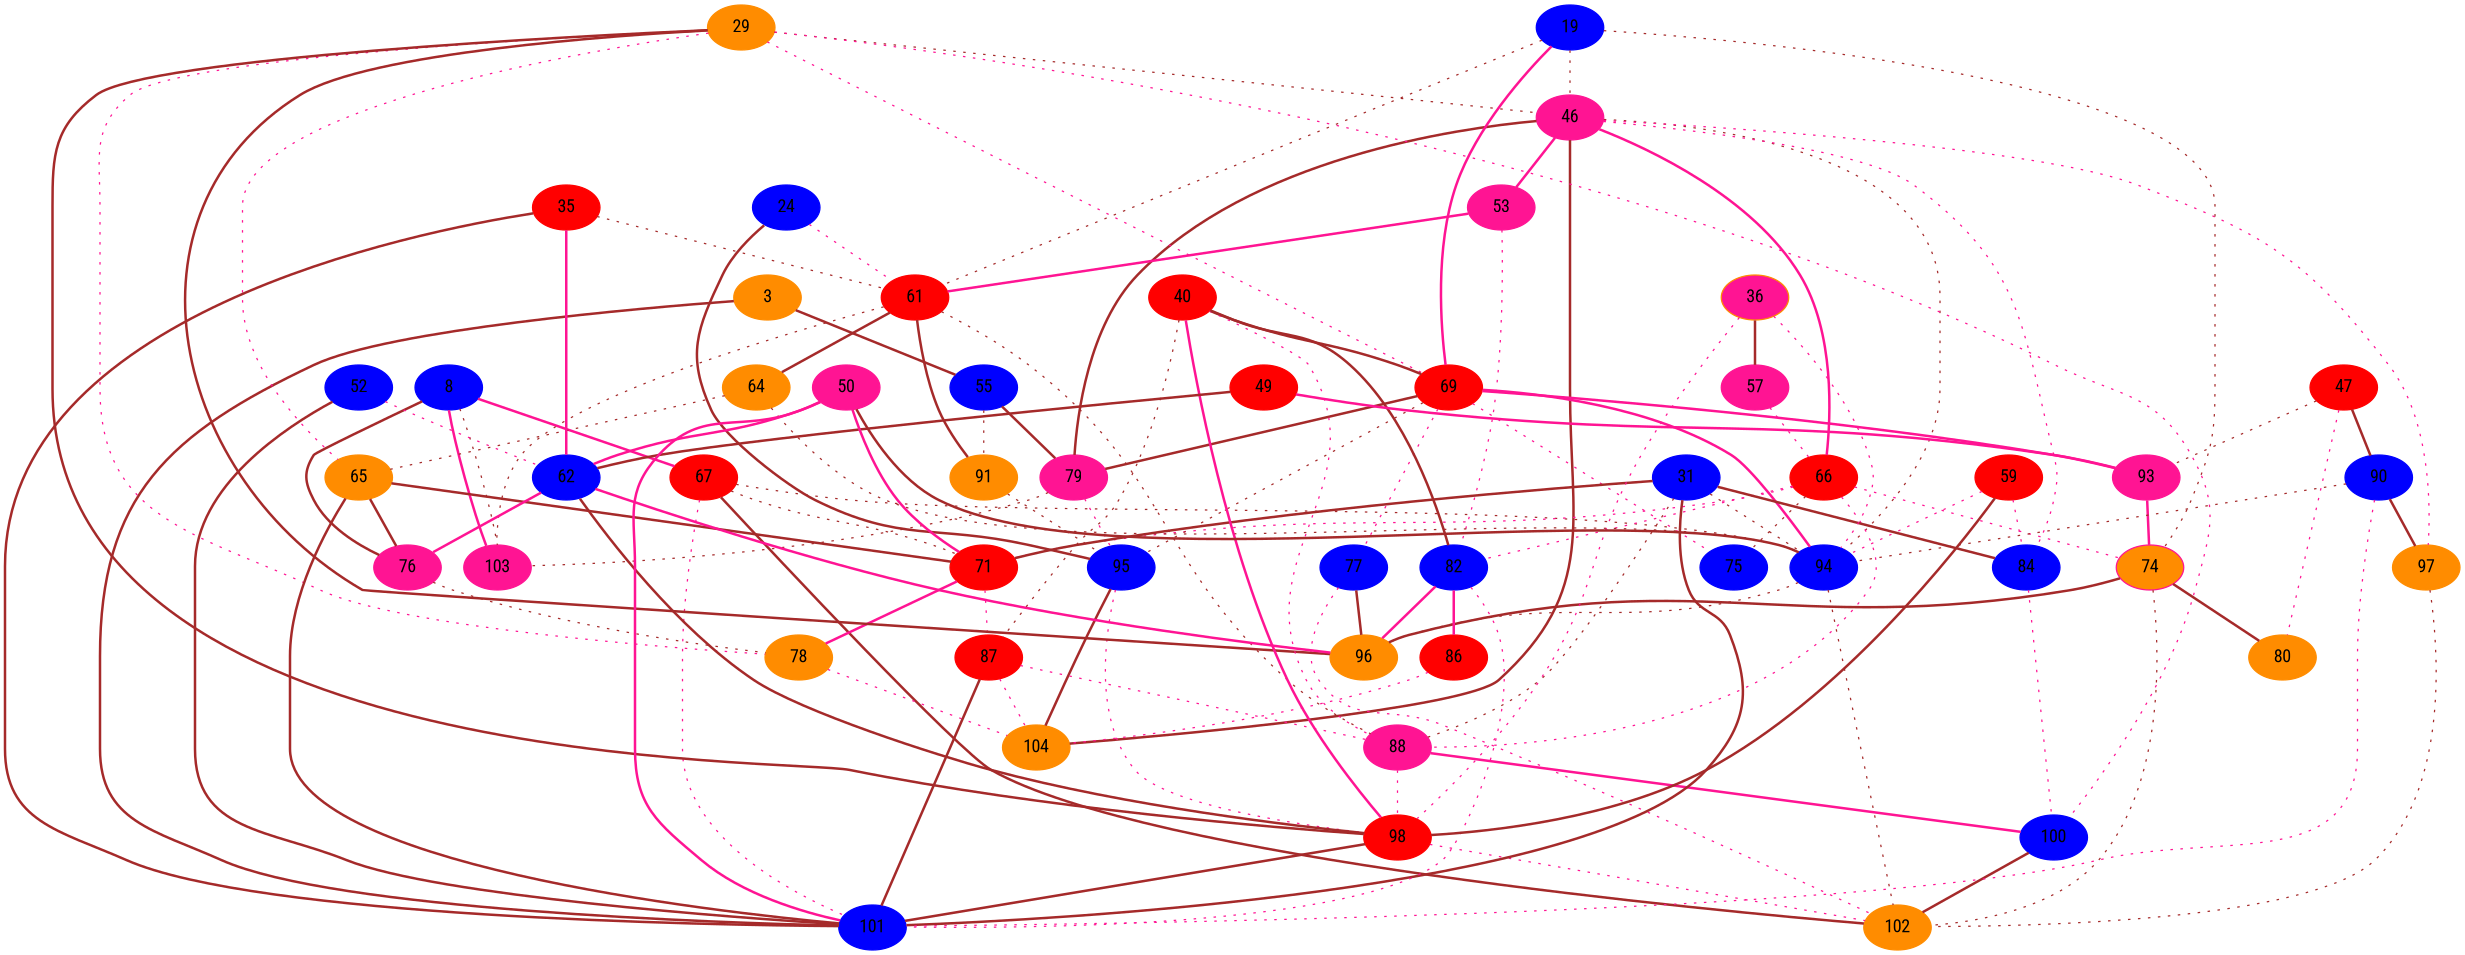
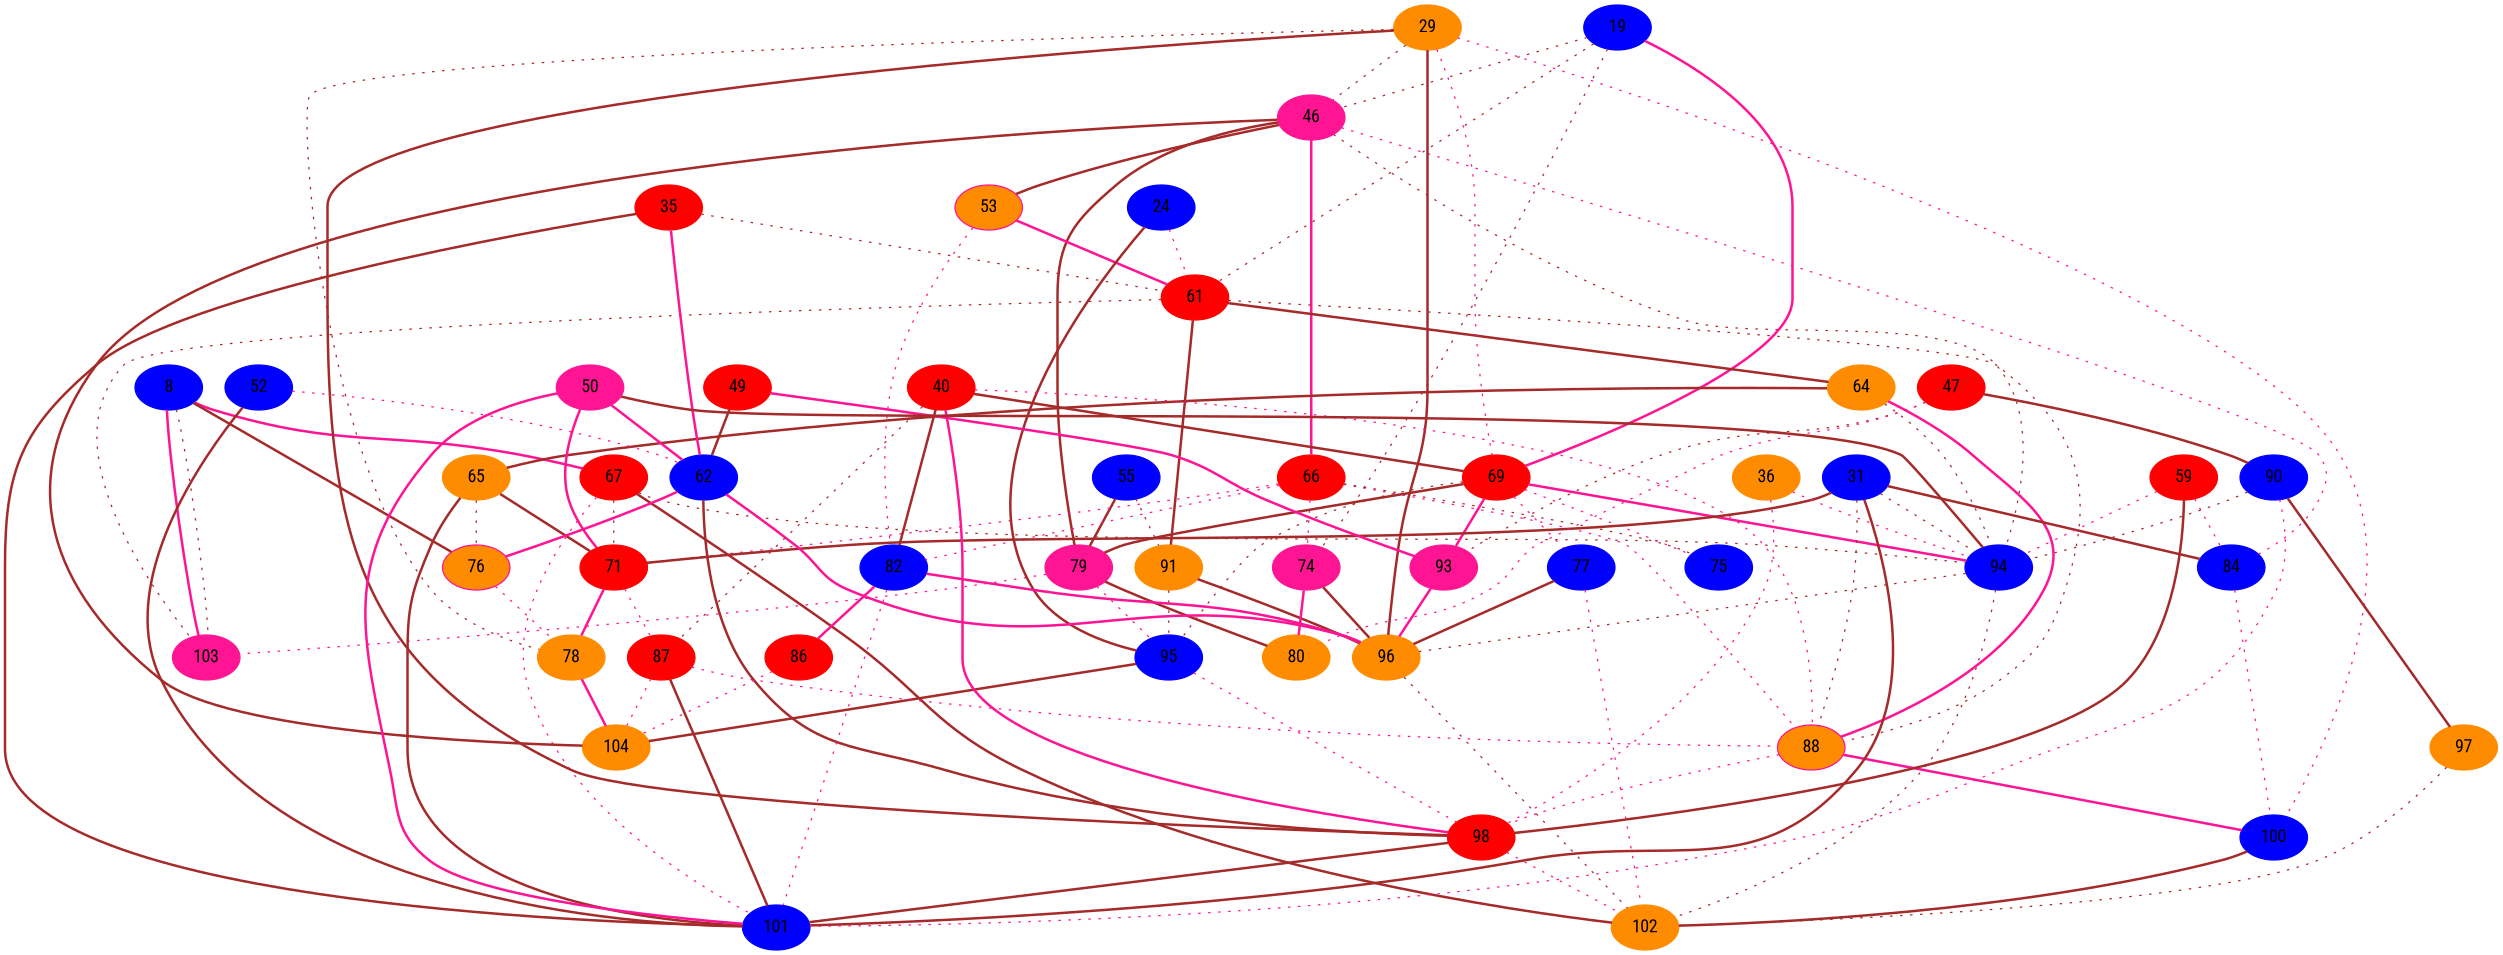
edge "29" -- "65": removed
edge "46" -- "53": color deeppink -> brown
edge "46" -- "97": removed
node "53": fillcolor deeppink -> darkorange
node "3": removed
node "36": fillcolor deeppink -> darkorange
edge "29" -- "78": color deeppink -> brown
node "57": removed
edge "64" -- "65": style dotted -> bold
edge "65" -- "76": style bold -> dotted
edge "93" -- "74": now "93" -- "96"
edge "79" -- "103": color brown -> deeppink
node "76": fillcolor deeppink -> darkorange
node "74": fillcolor darkorange -> deeppink
edge "64" -- "88": added
edge "91" -- "96": added
edge "74" -- "80": color brown -> deeppink
edge "79" -- "80": added
edge "76" -- "78": color brown -> deeppink
edge "78" -- "104": style dotted -> bold
node "88": fillcolor deeppink -> darkorange
edge "74" -- "102": now "96" -- "102"
